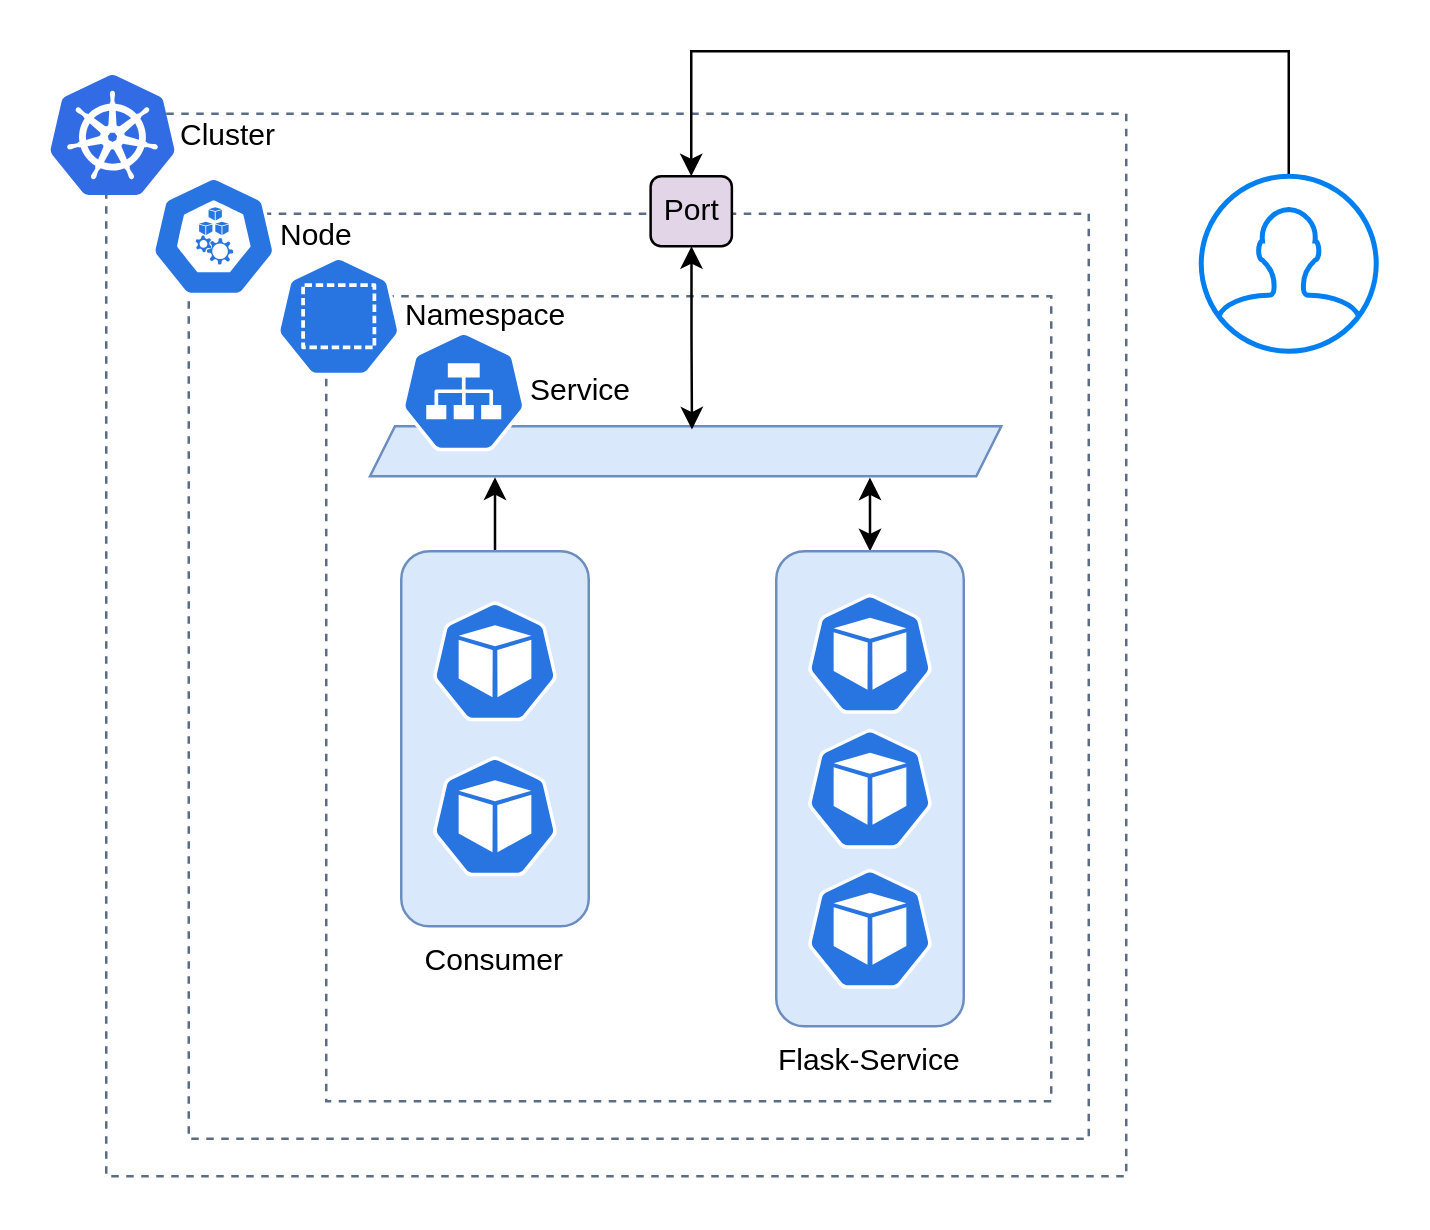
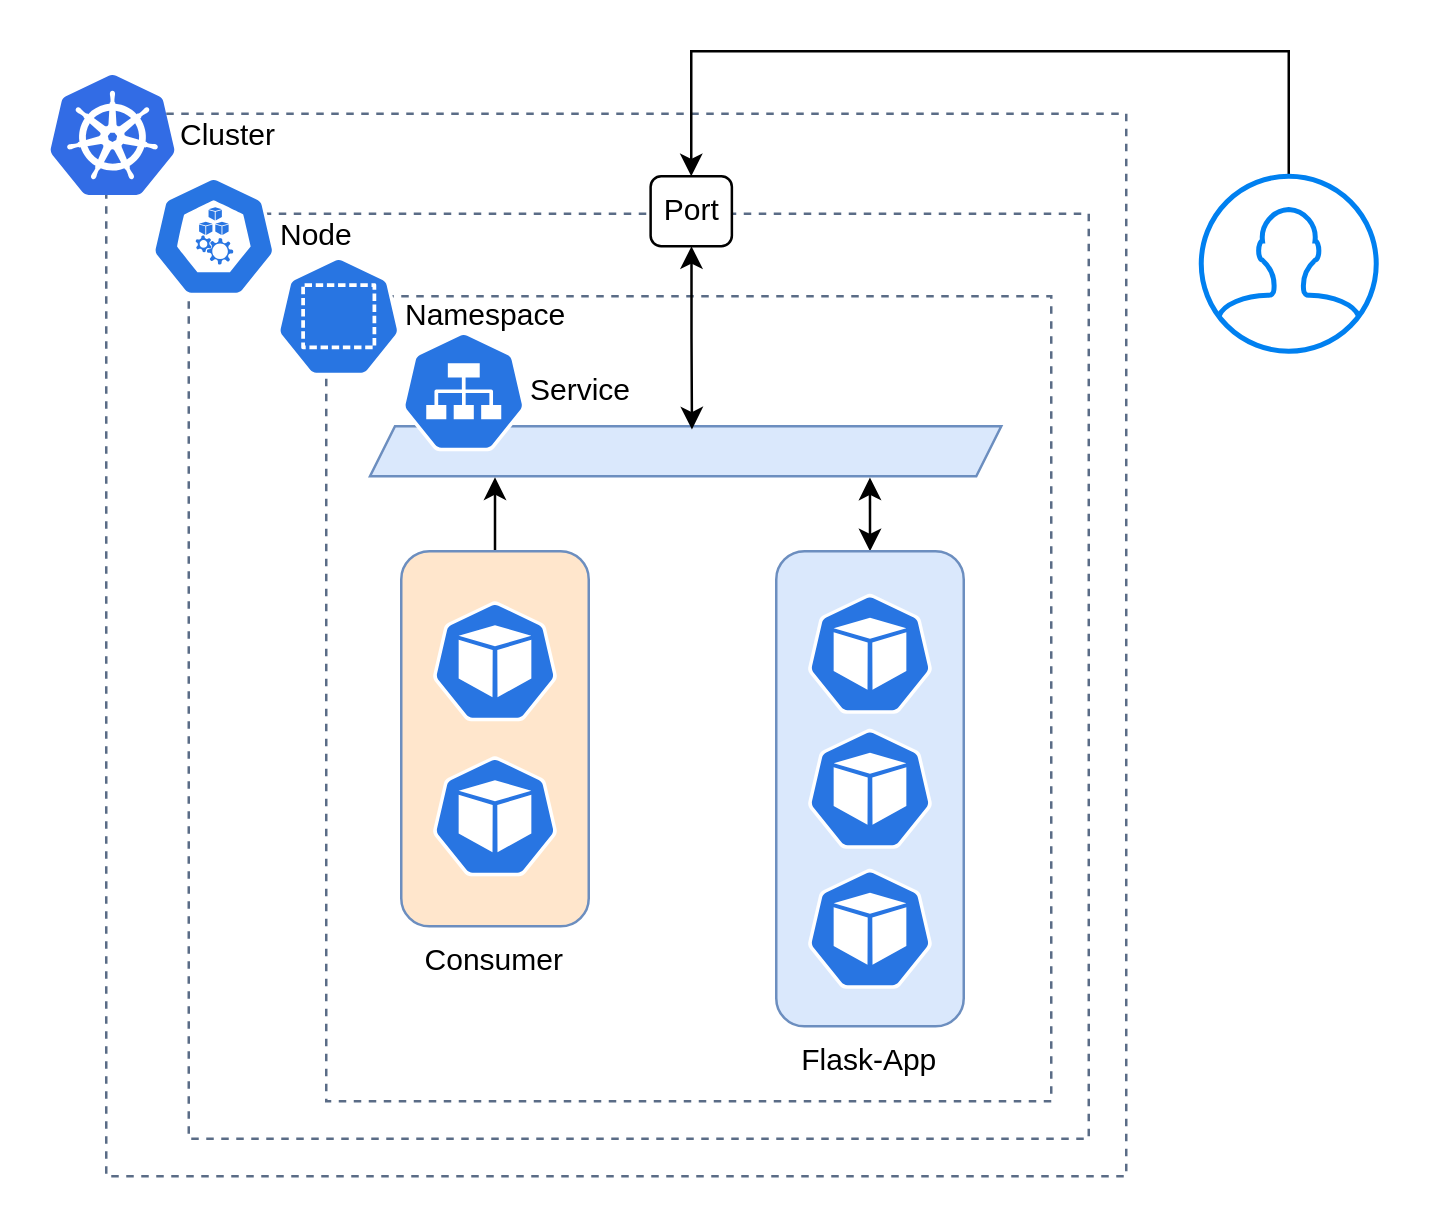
node "Port": fillcolor #e1d5e7 -> #ffffff
node "Consumer": fillcolor #dae8fc -> #ffe6cc
node "Flask-Service": label "Flask-Service" -> "Flask-App"
